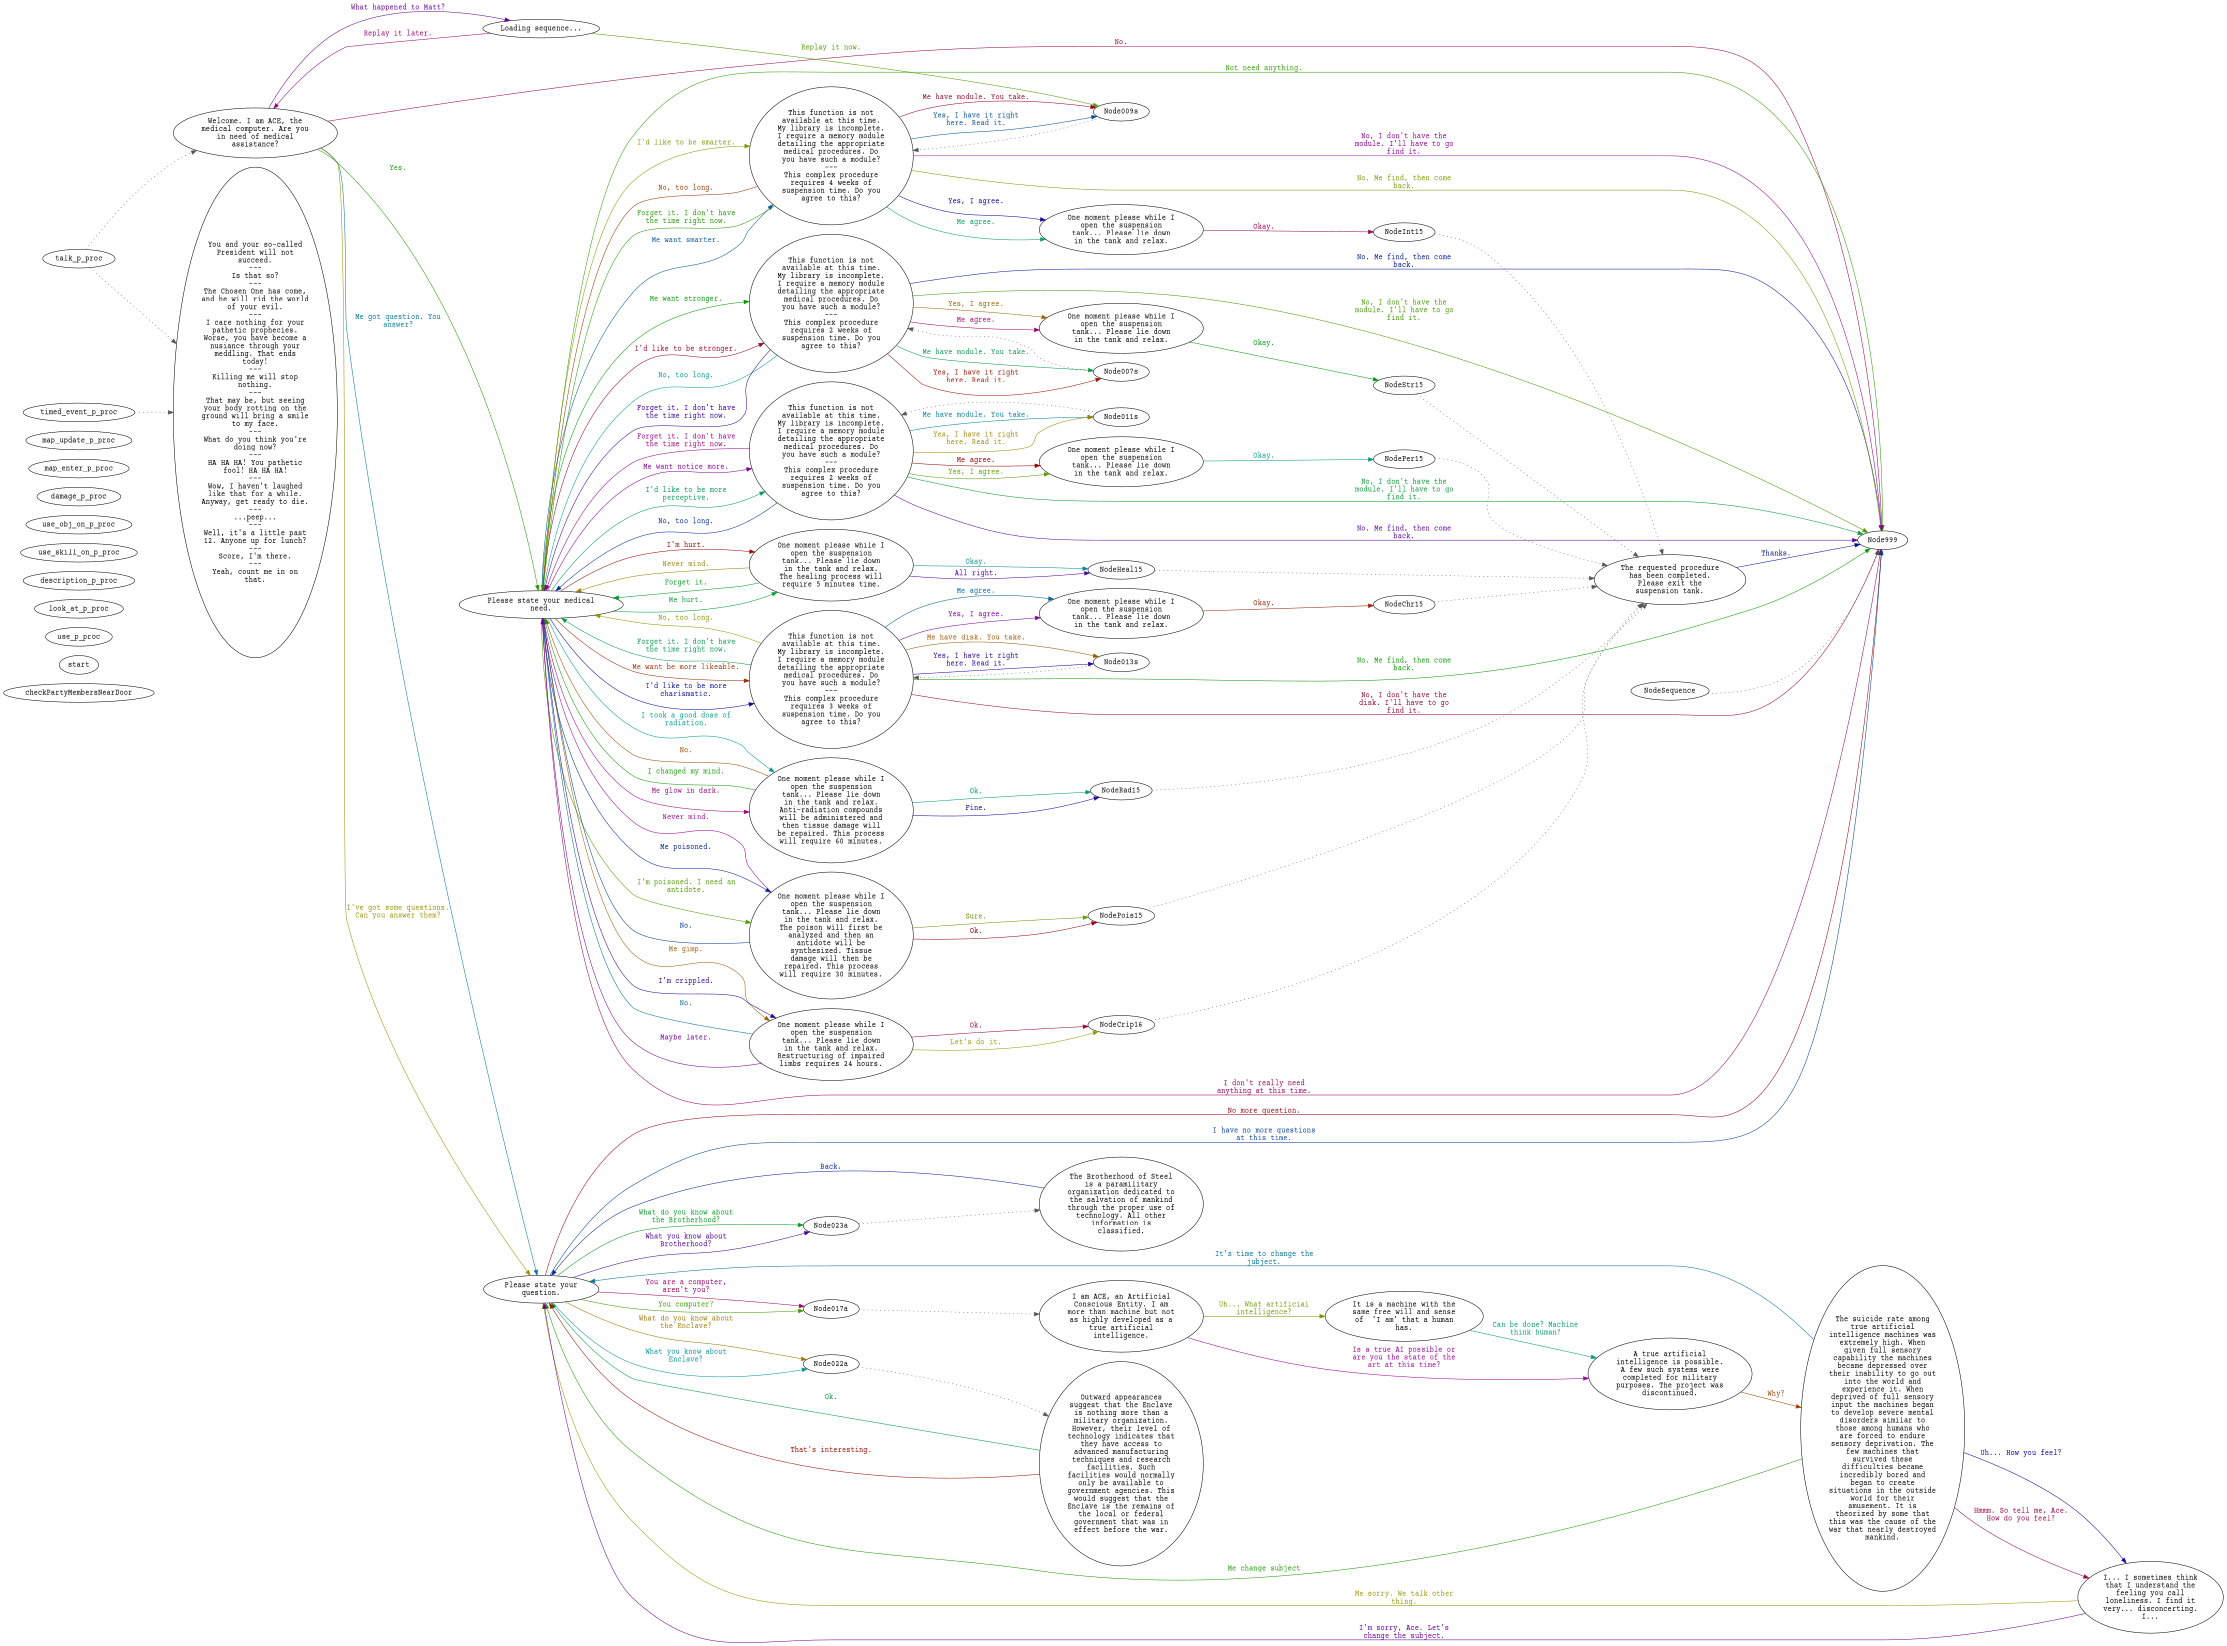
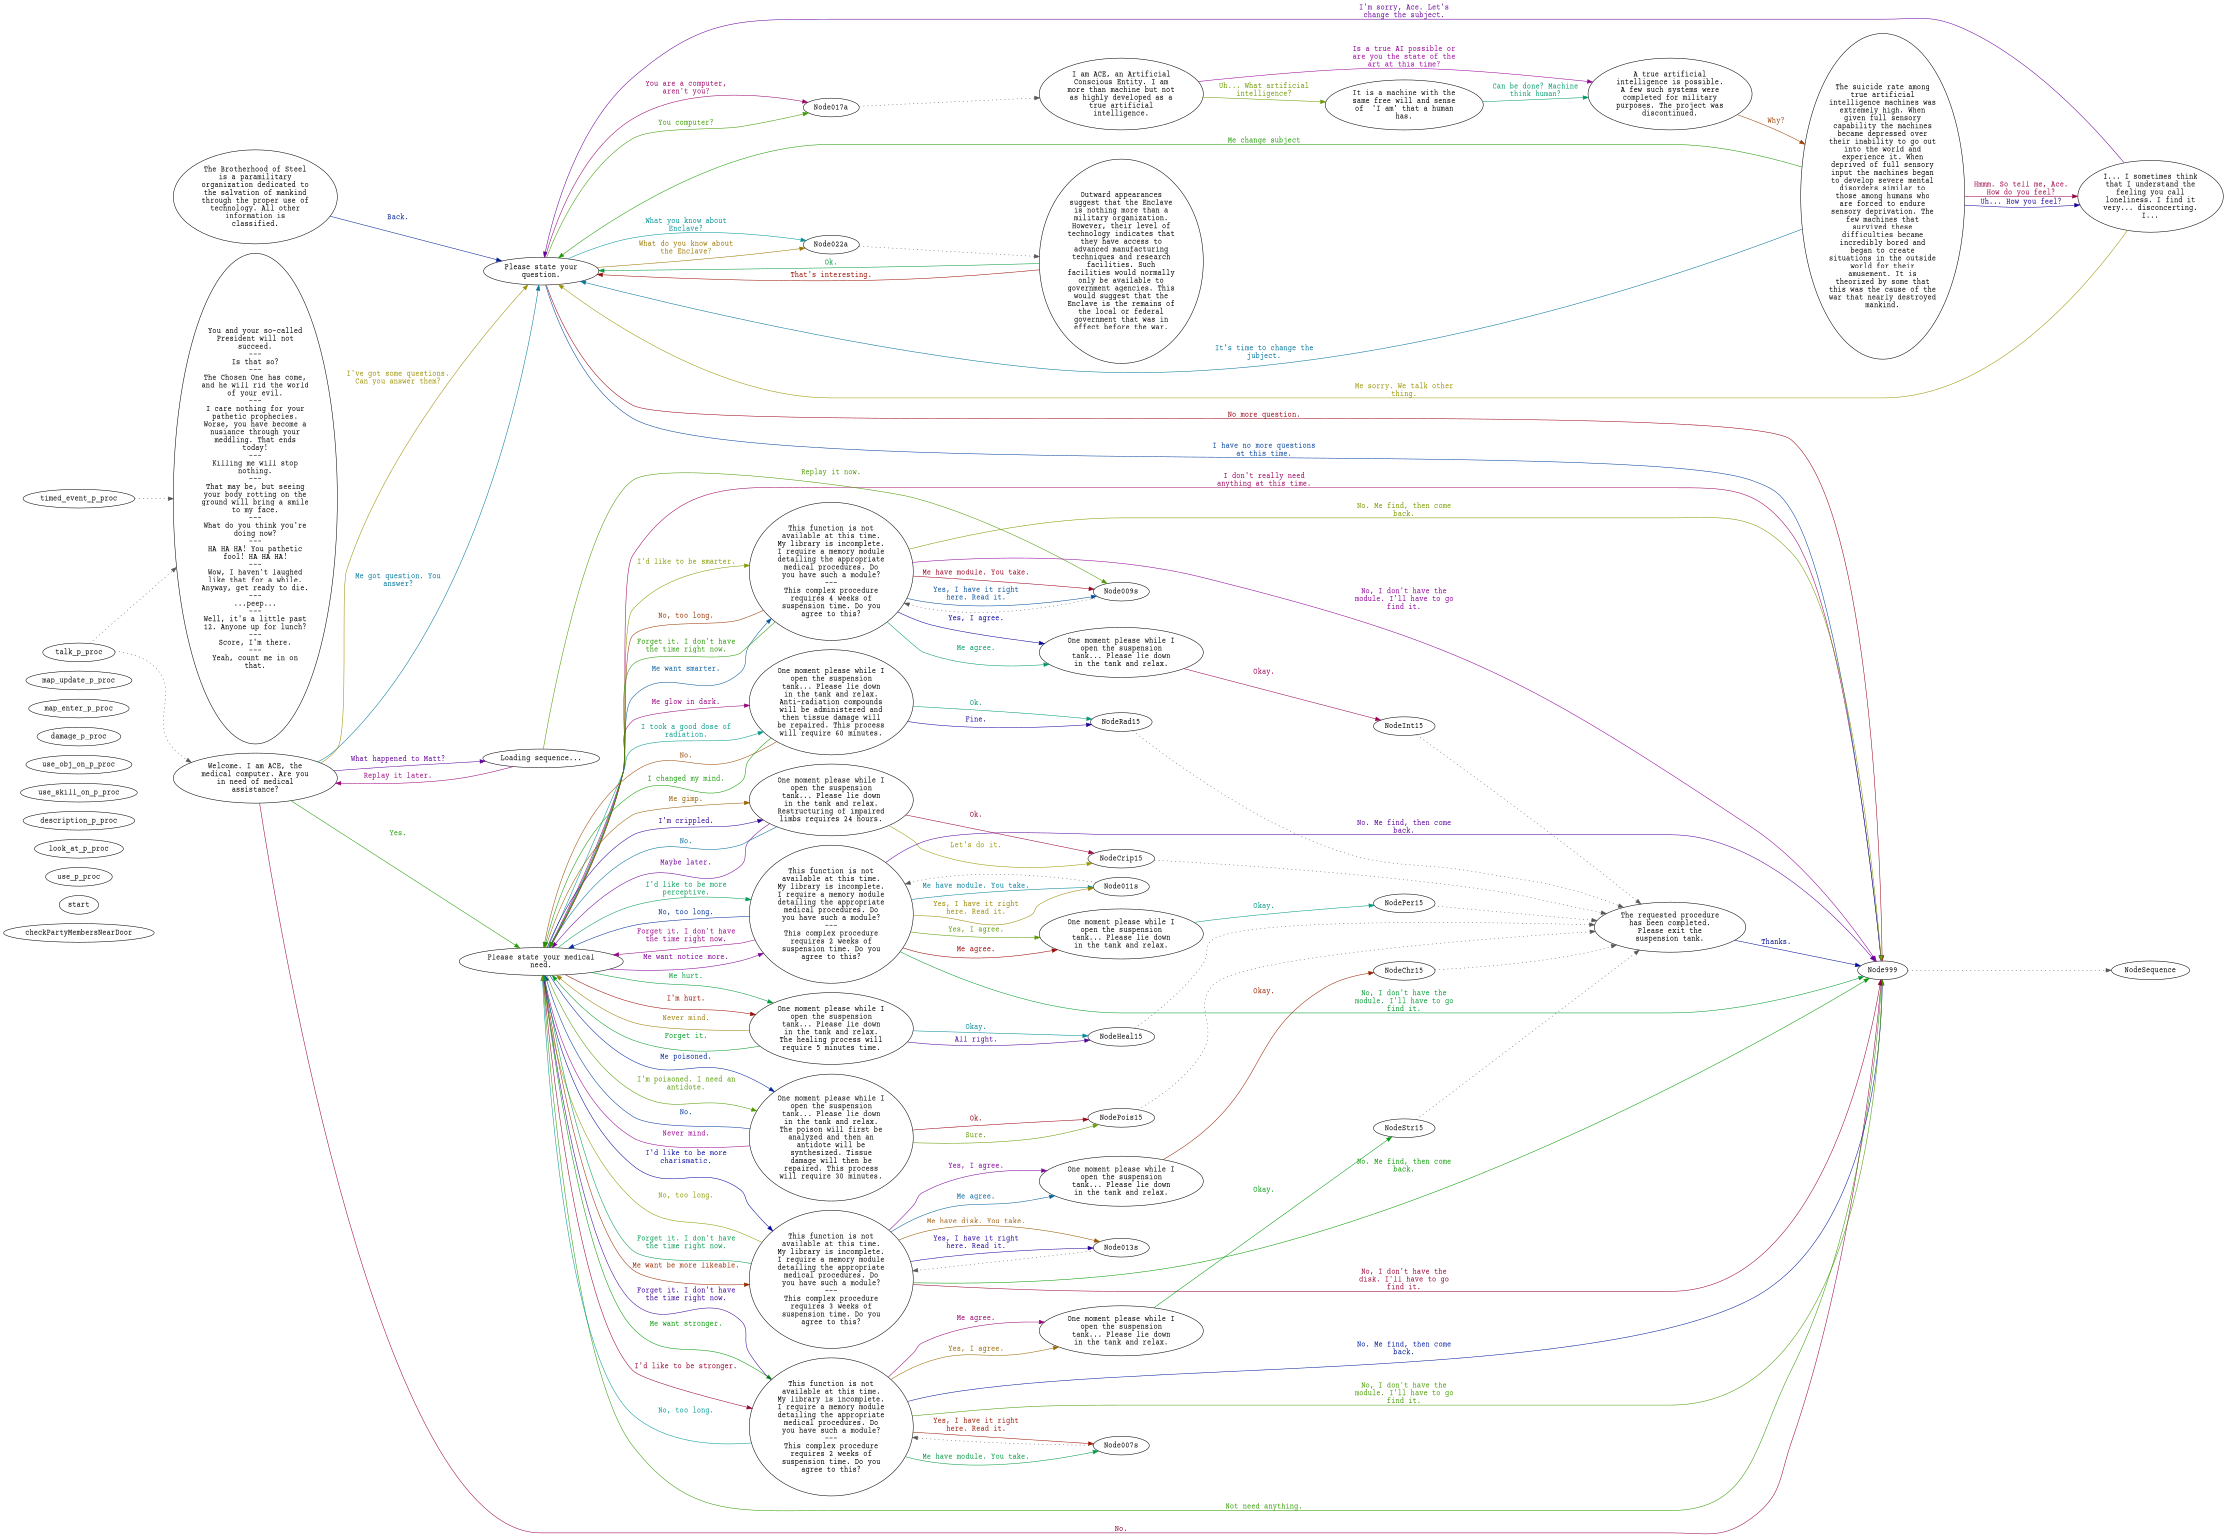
edge "NodeSequence" -> "Node999": reversed
node "NodeCrip16": label "NodeCrip16" -> "NodeCrip15"
node "Node023a": removed
